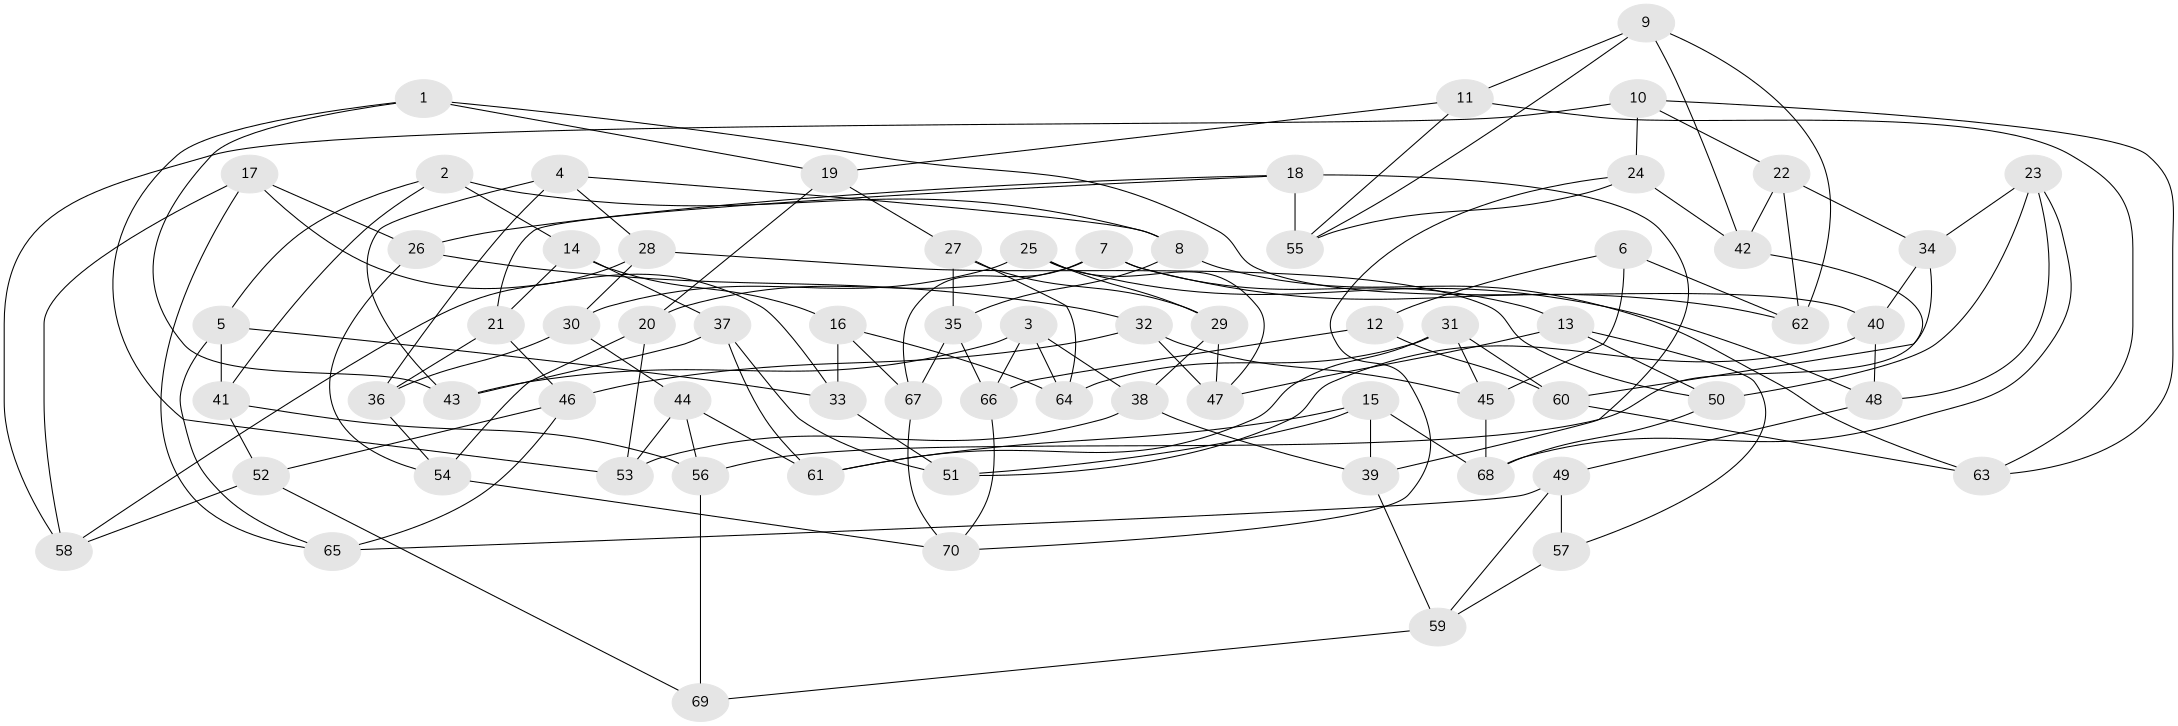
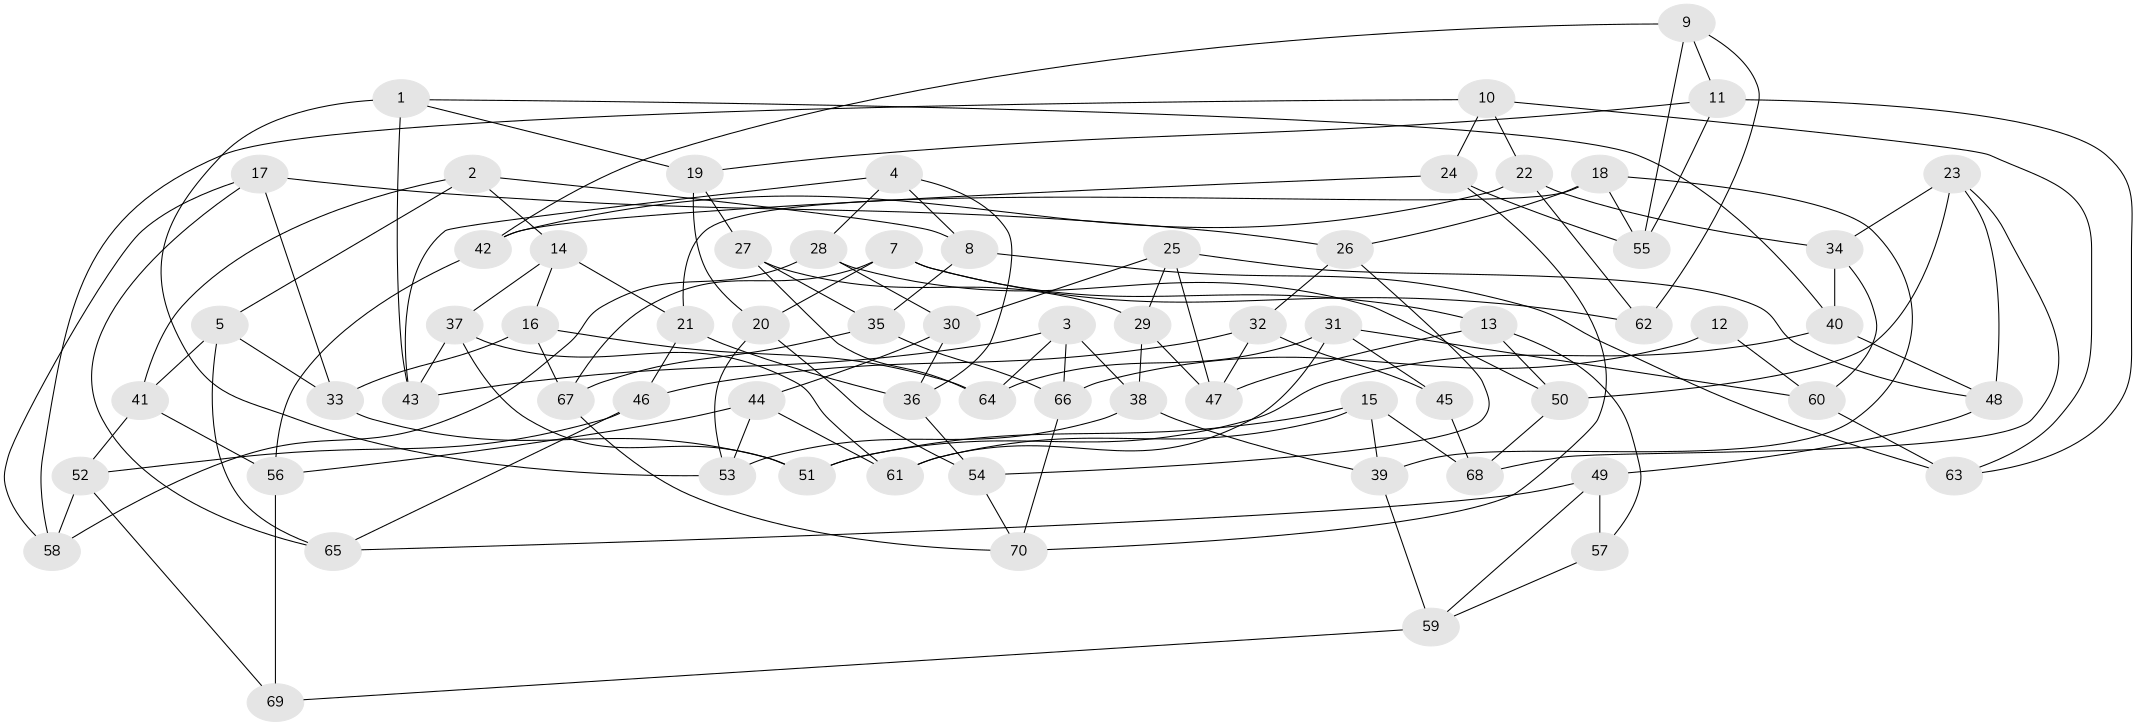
node "6": removed
